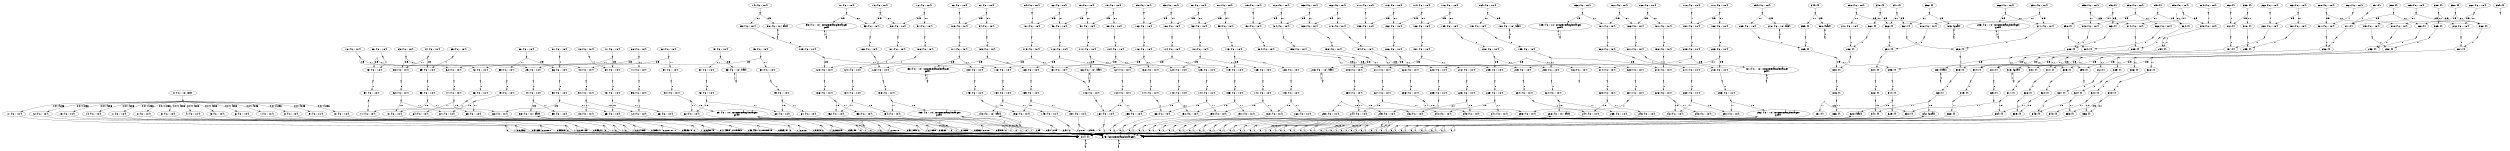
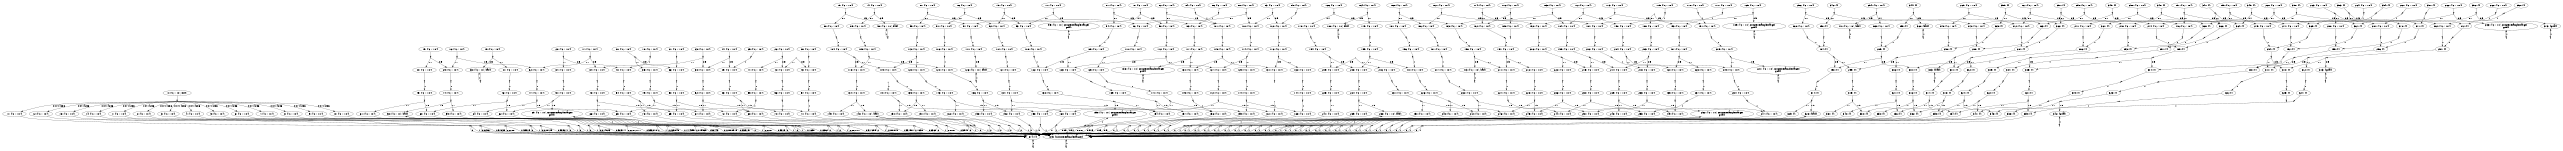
node "171: {(c < 10)}": removed
node "349: {}": added
node "369: {}": added
node "200: {(c < 10)}": removed
node "207: {(c < 10)}": added
node "124: {(c < 10)}": removed
node "146: {(c < 10)}": removed
node "231: {(c < 10)}": added
node "315: {}": added
node "240: {(c < 10)}": removed
node "332: {}": added
